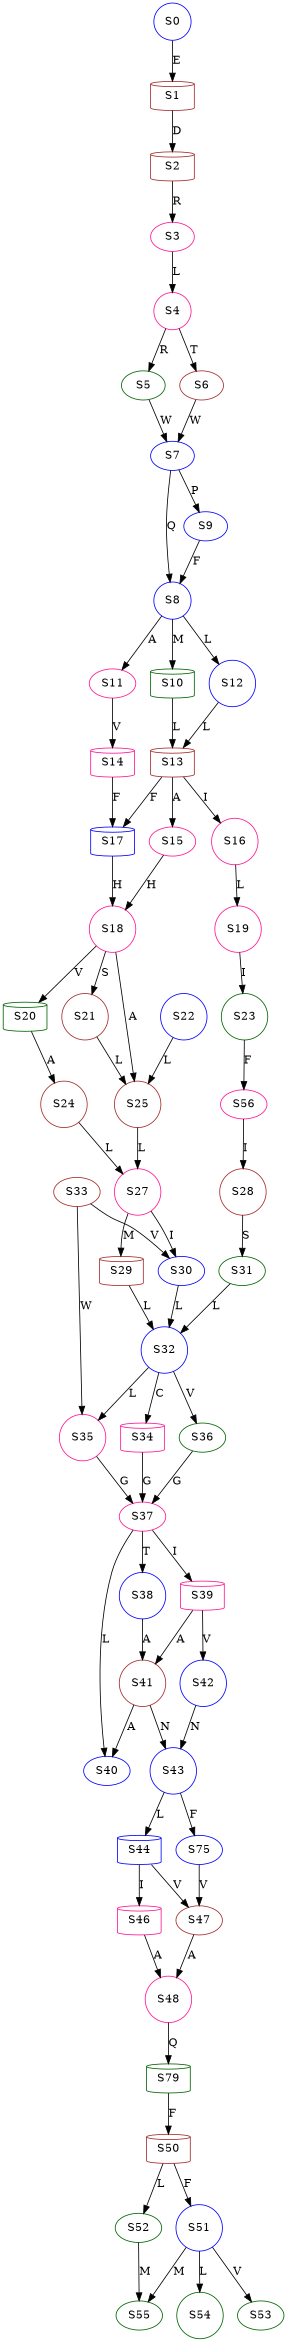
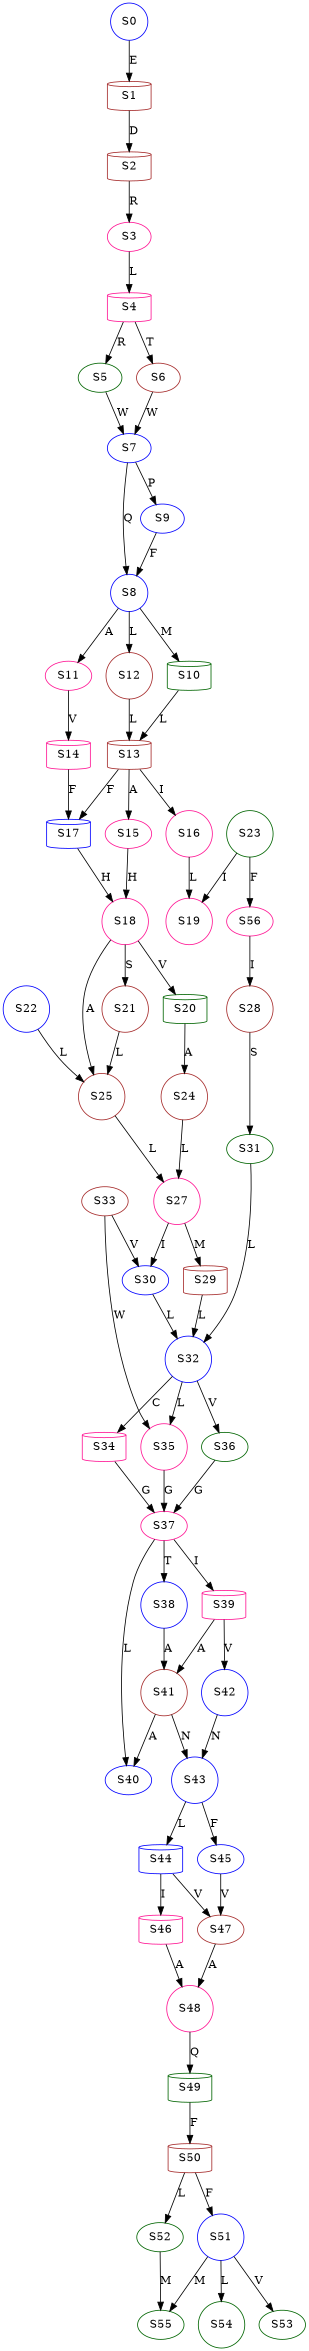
node "S4": shape circle -> cylinder
node "S12": color blue -> brown
edge "S19" -> "S23": reversed
node "S75": label "S75" -> "S45"
node "S79": label "S79" -> "S49"
